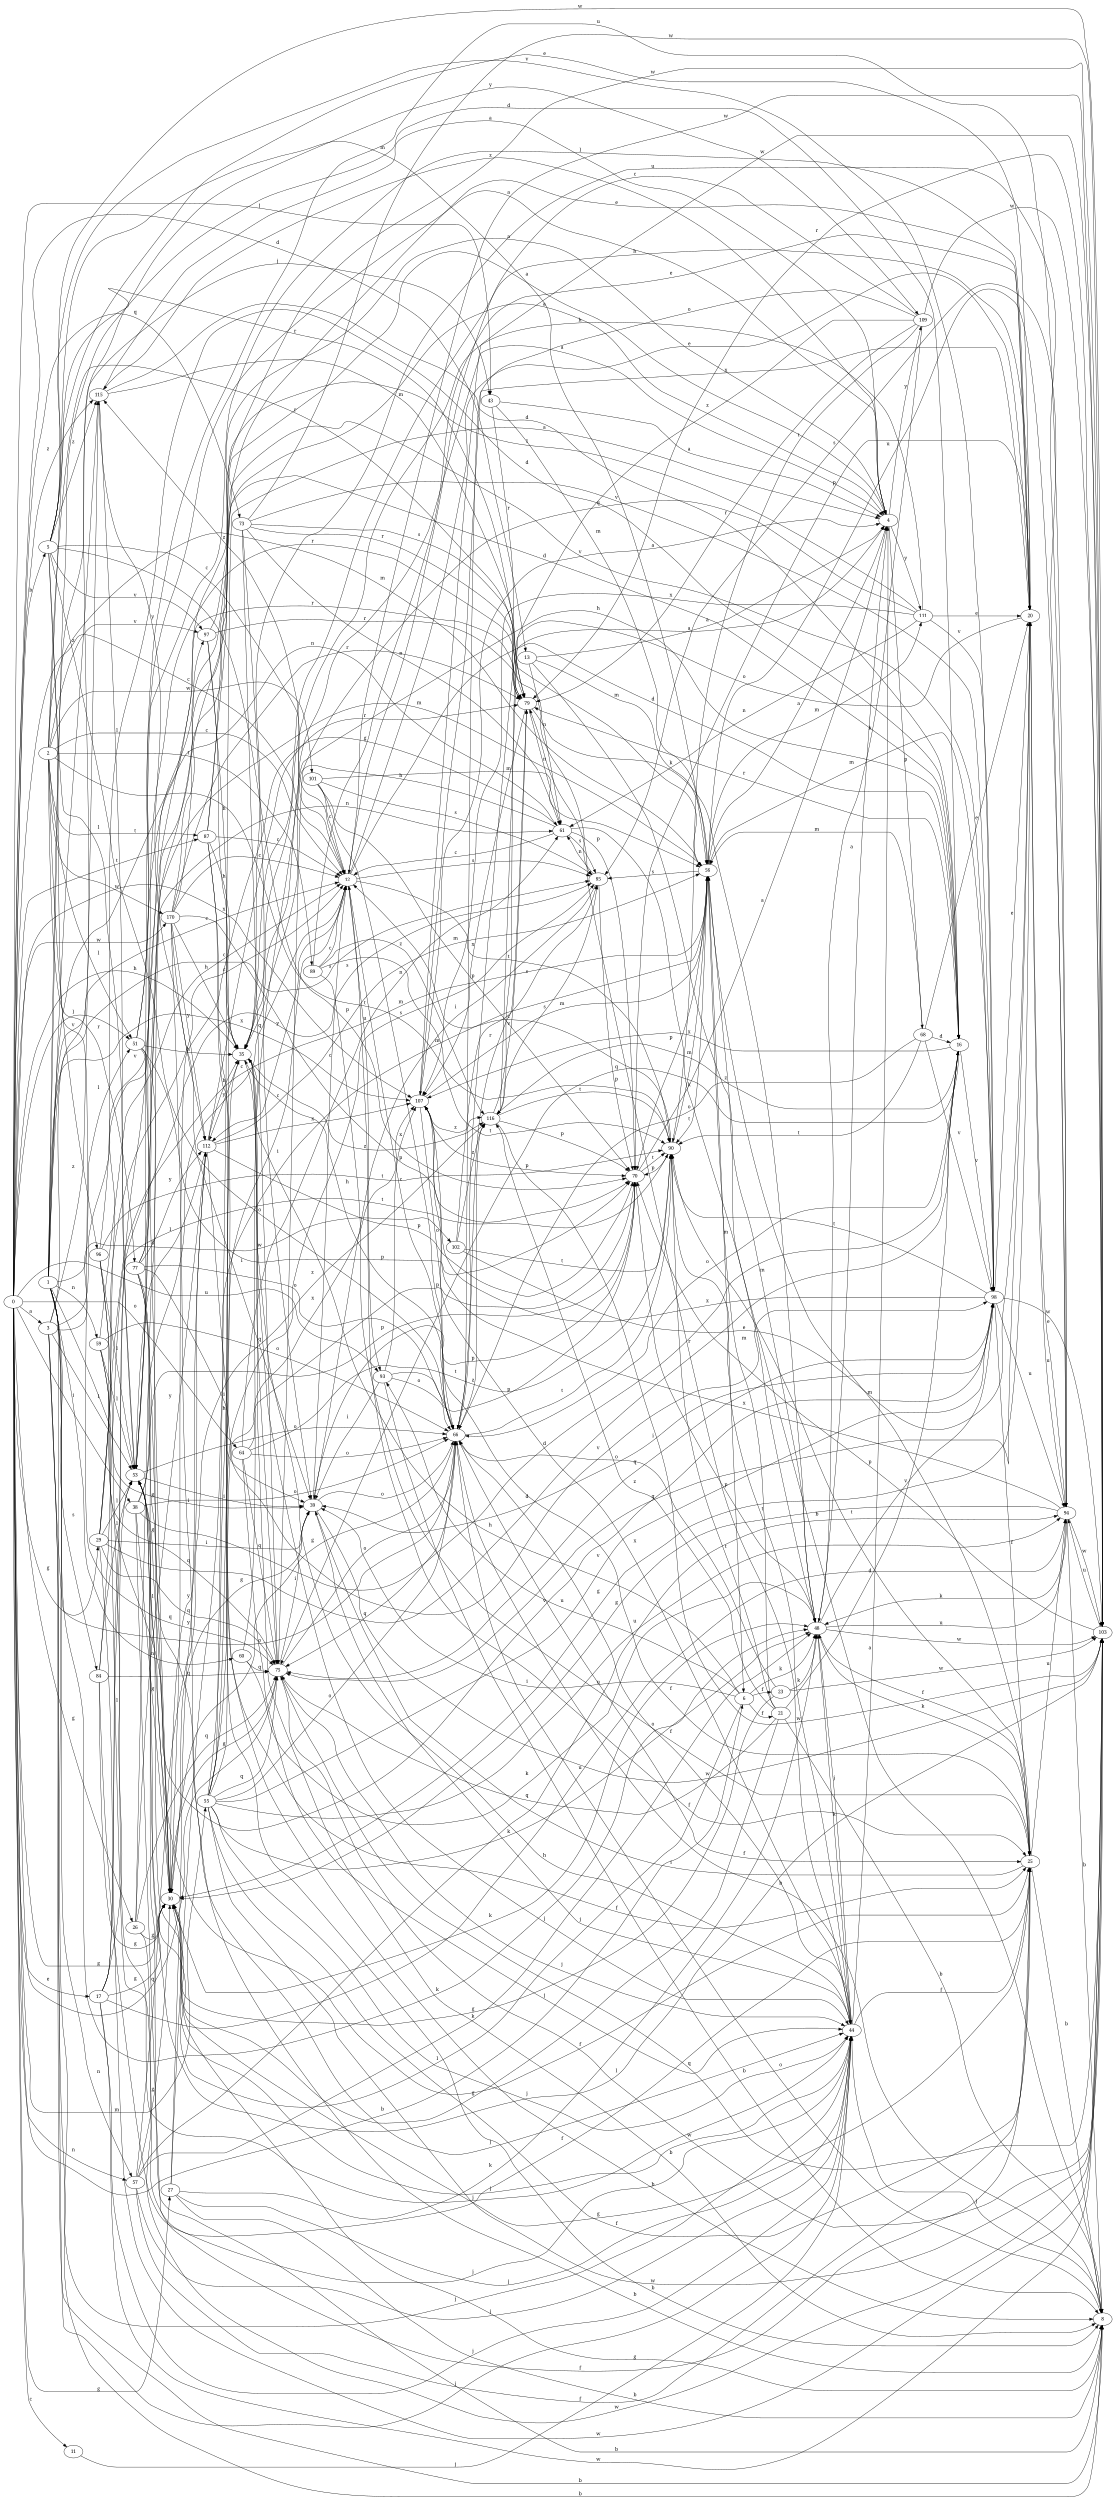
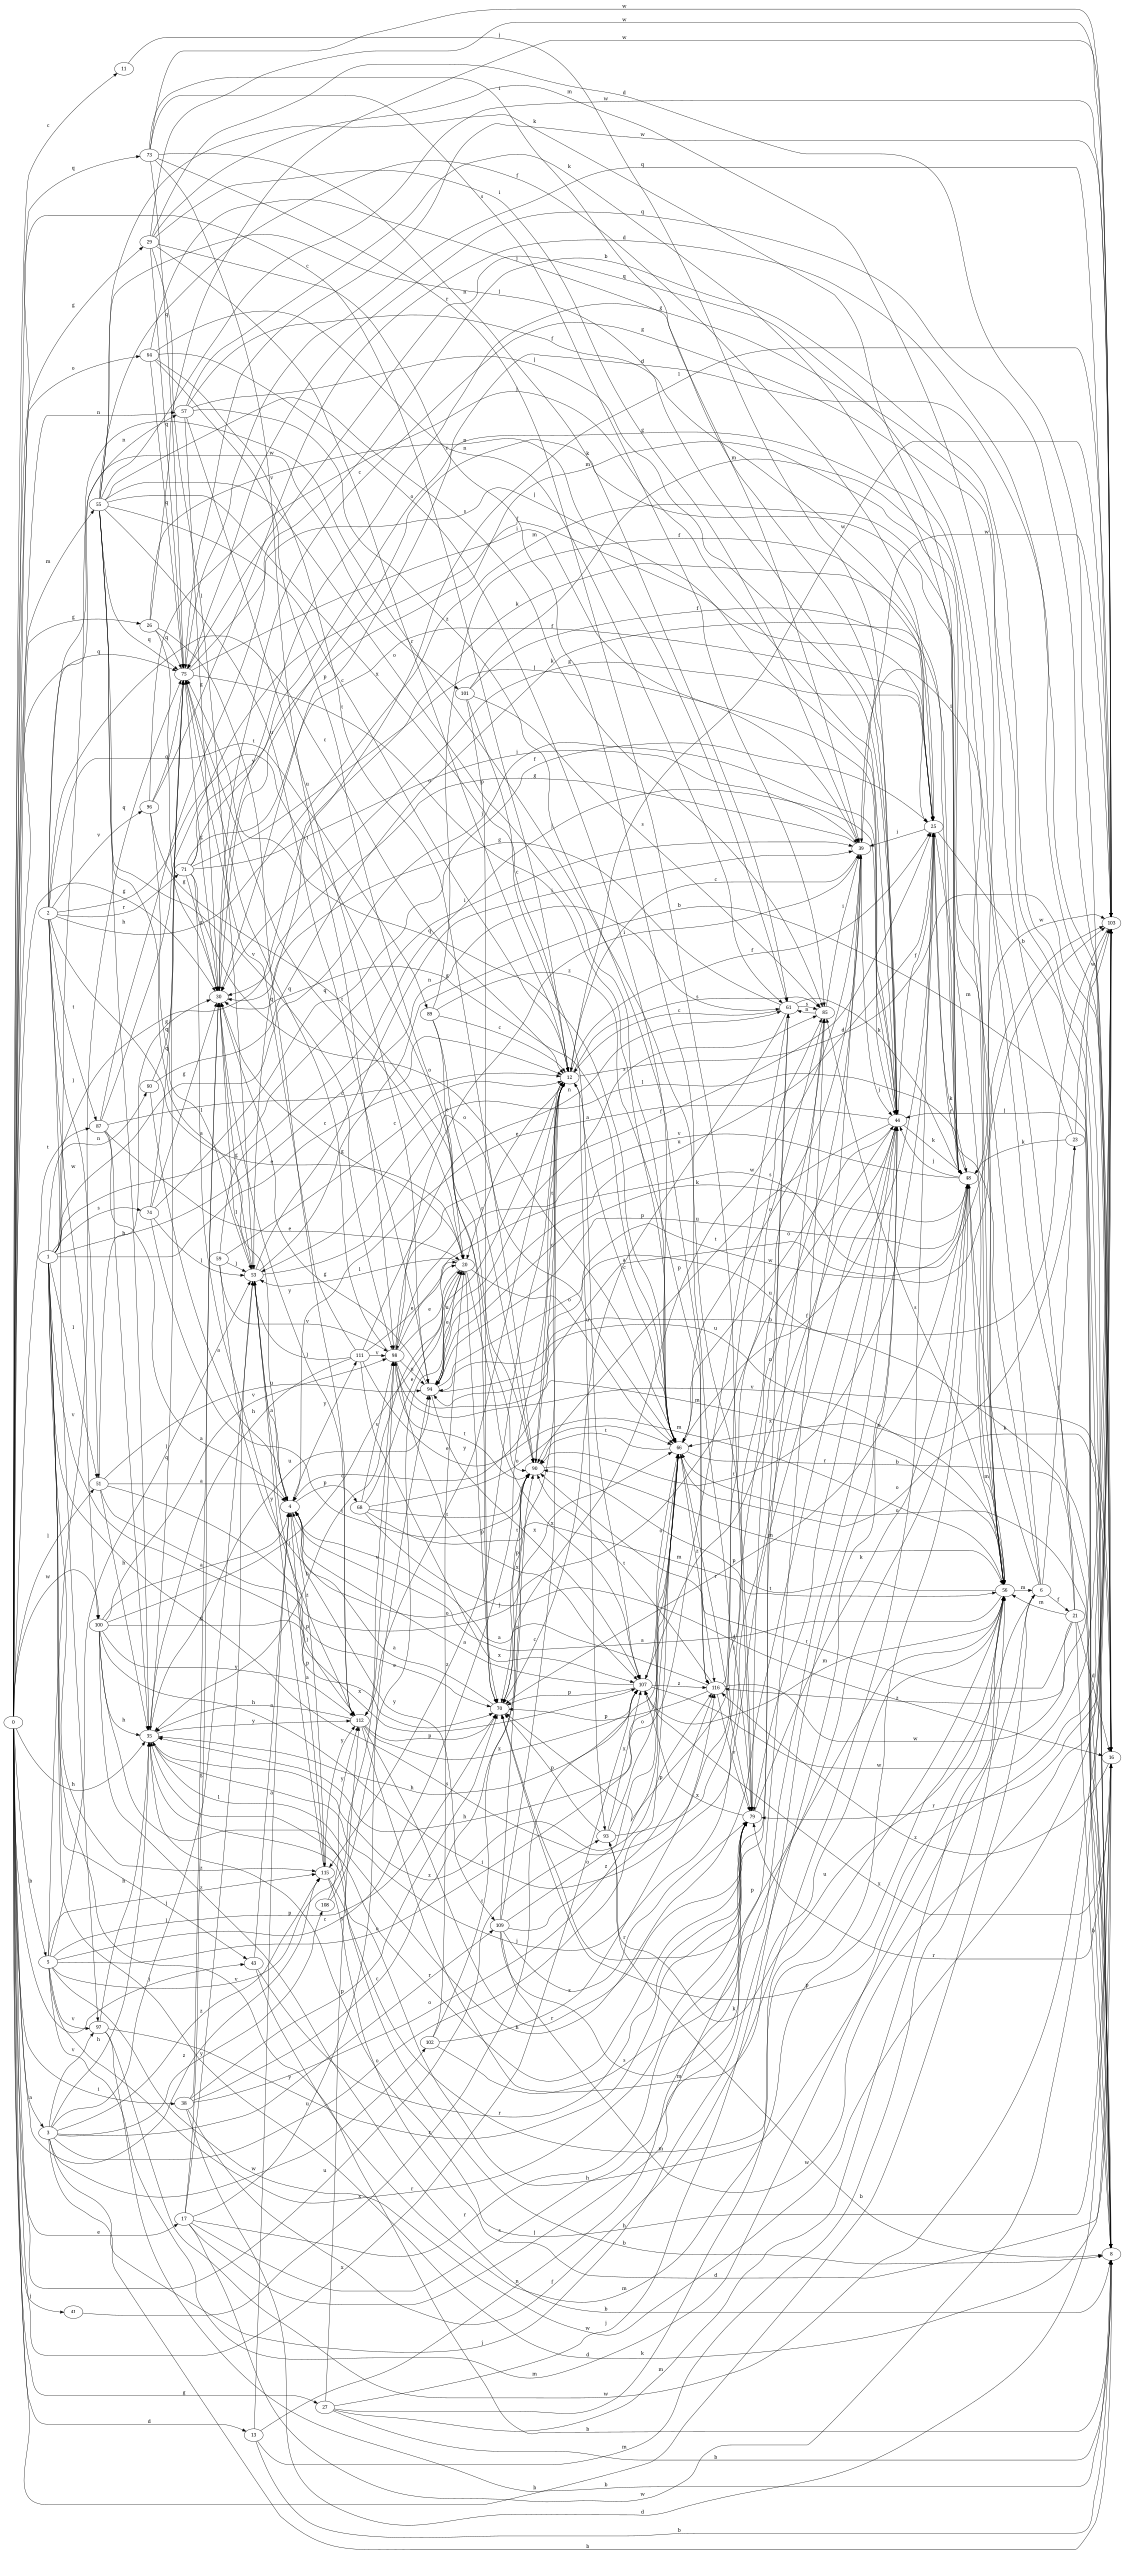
edge "56" -> "111": reversed
node "170": label "170" -> "100"
node "77": label "77" -> "71"
edge "1" -> "59": removed, label "n"
node "84": label "84" -> "74"
node "108": added
edge "3" -> "35": added, label "h"
node "41": added
